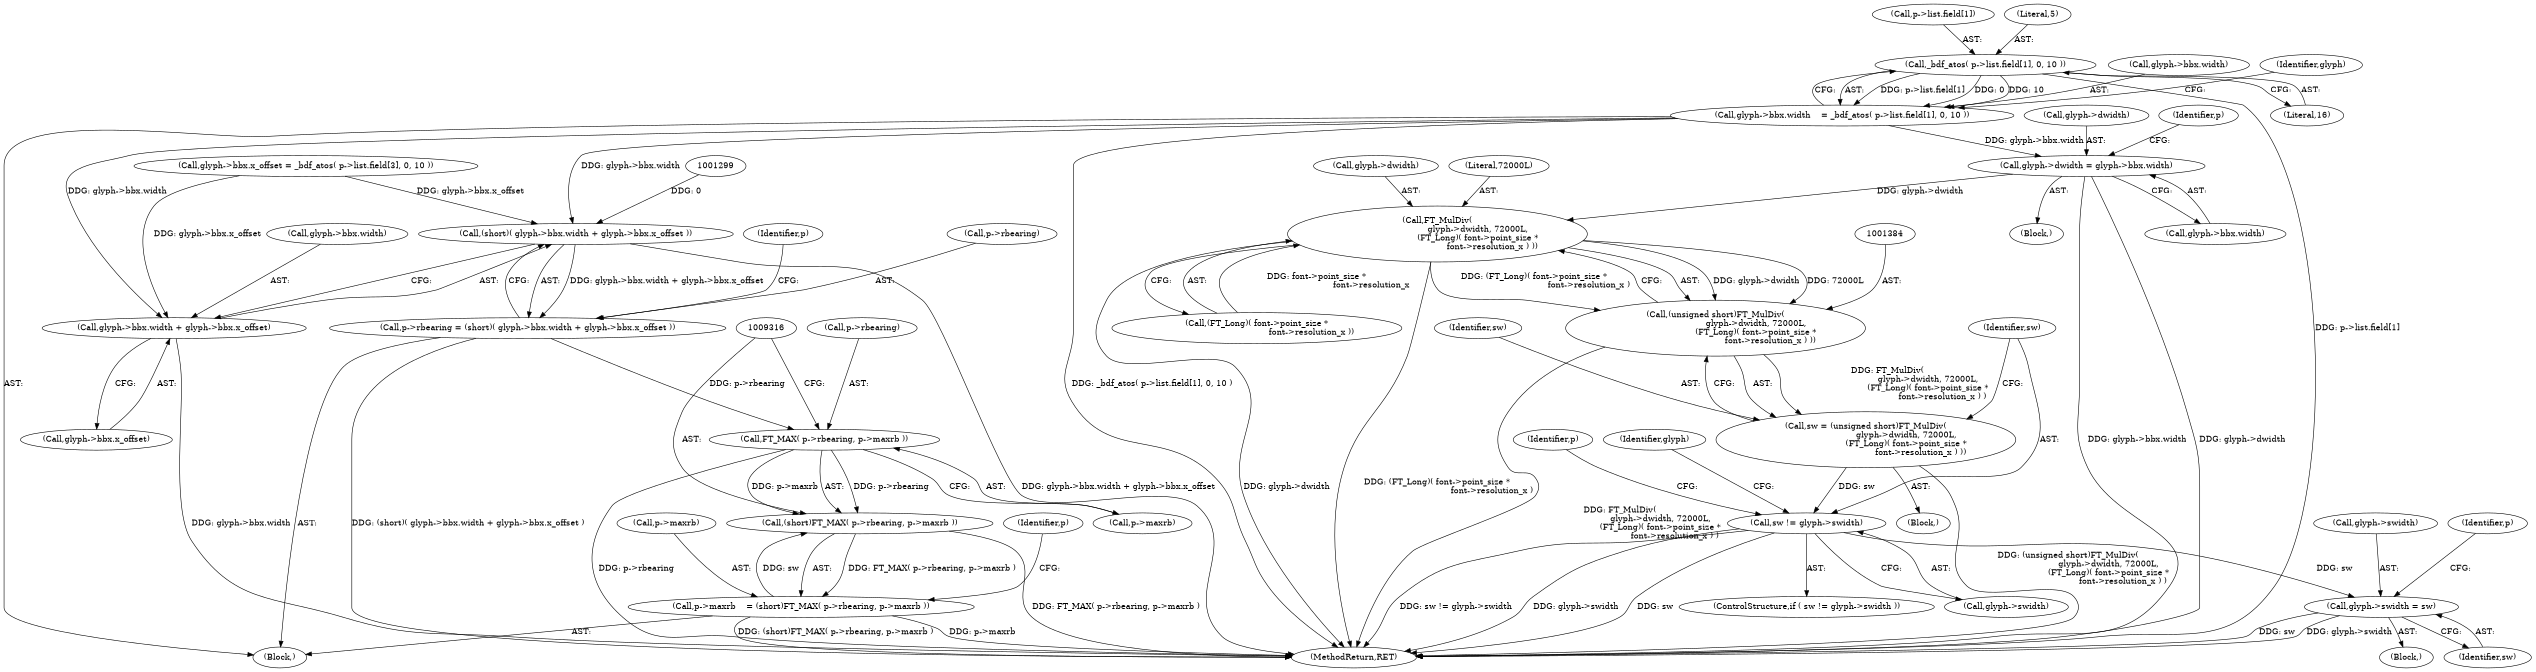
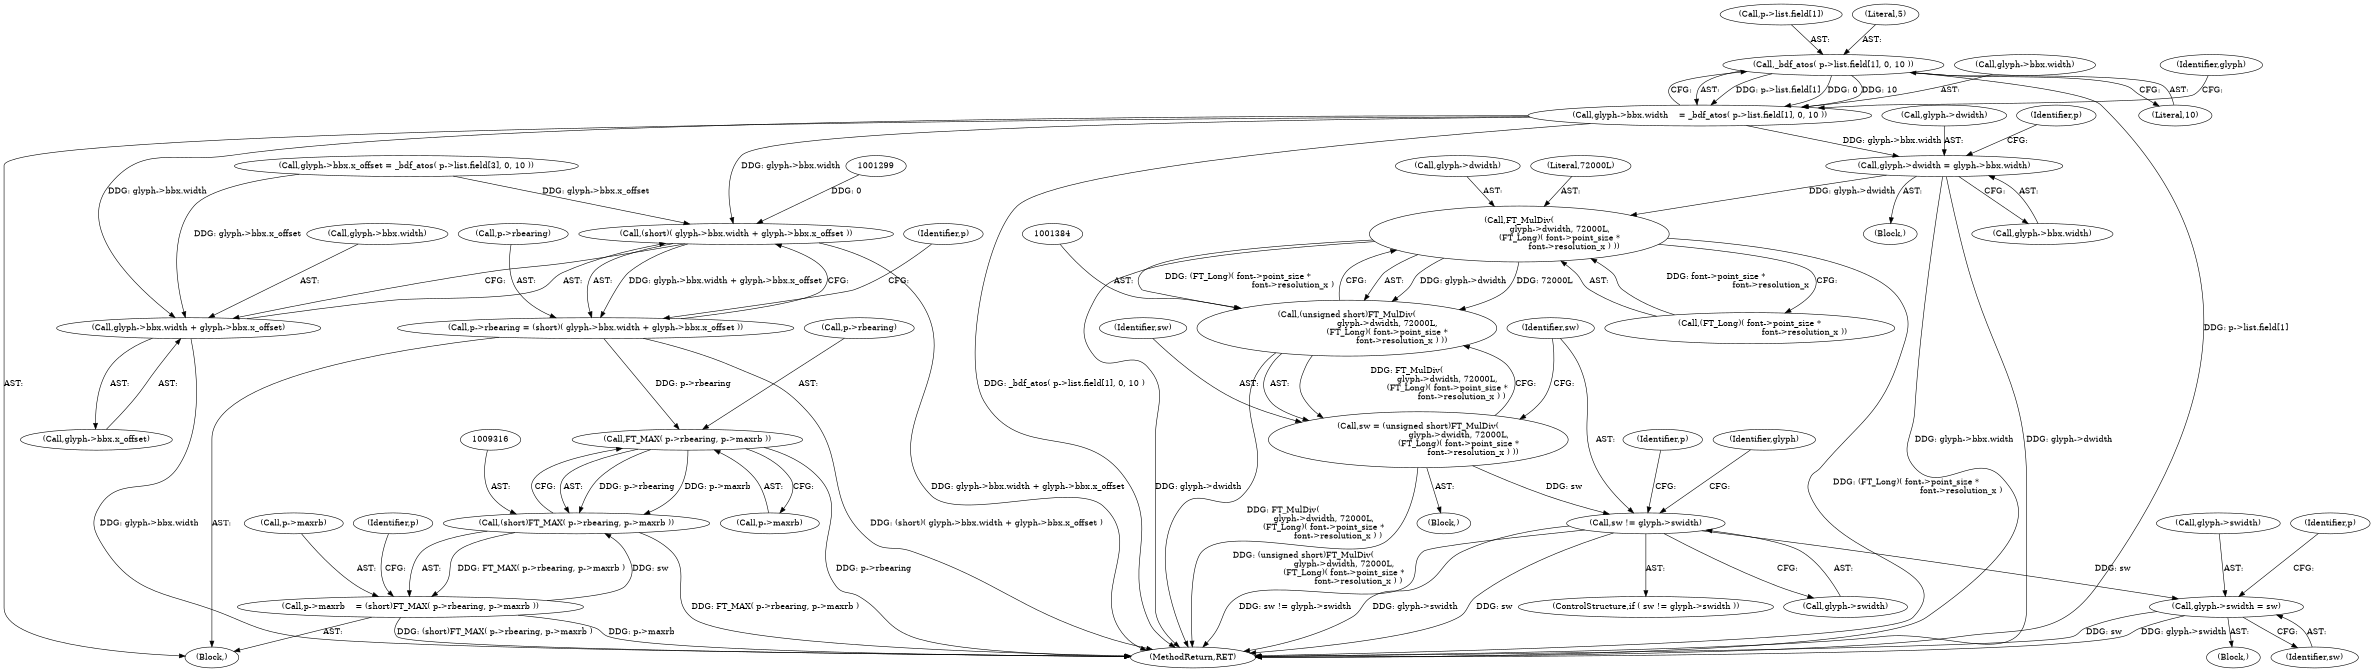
node "(Literal,16)": label "(Literal,16)" -> "(Literal,10)"
edge "1009316" -> "(Call,FT_MAX( p->rbearing, p->maxrb ))": now "(Call,(short)FT_MAX( p->rbearing, p->maxrb ))" -> "(Call,FT_MAX( p->rbearing, p->maxrb ))"
edge "(Call,glyph->bbx.width + glyph->bbx.x_offset)" -> "(Call,glyph->bbx.x_offset)": label "CFG: " -> "AST: "
